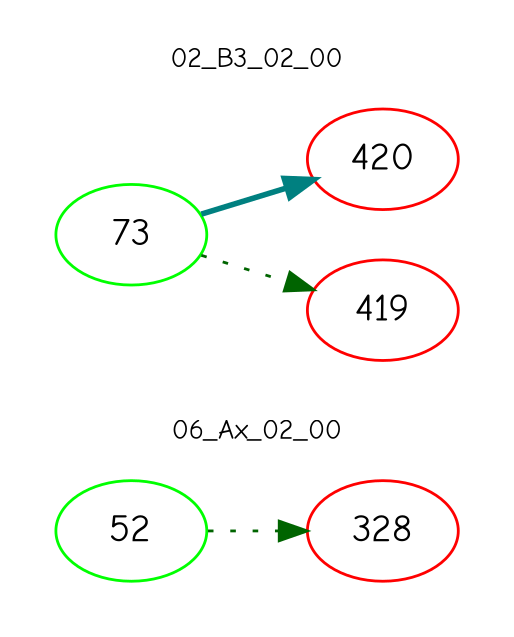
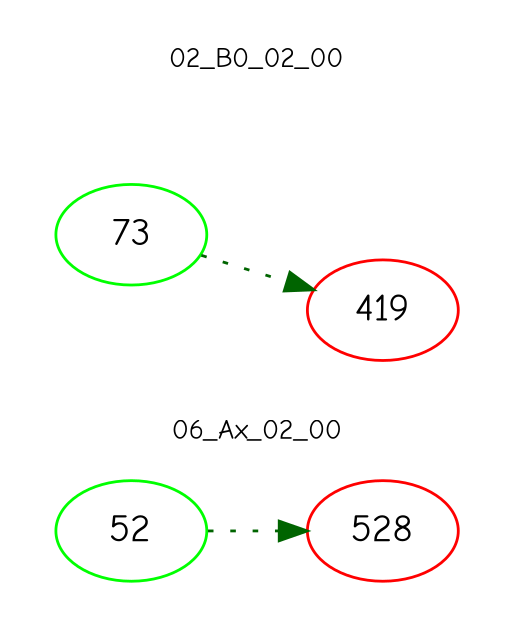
cluster "02_B3_02_00": label "02_B3_02_00" -> "02_B0_02_00"
node "420": removed
node "328": label "328" -> "528"
